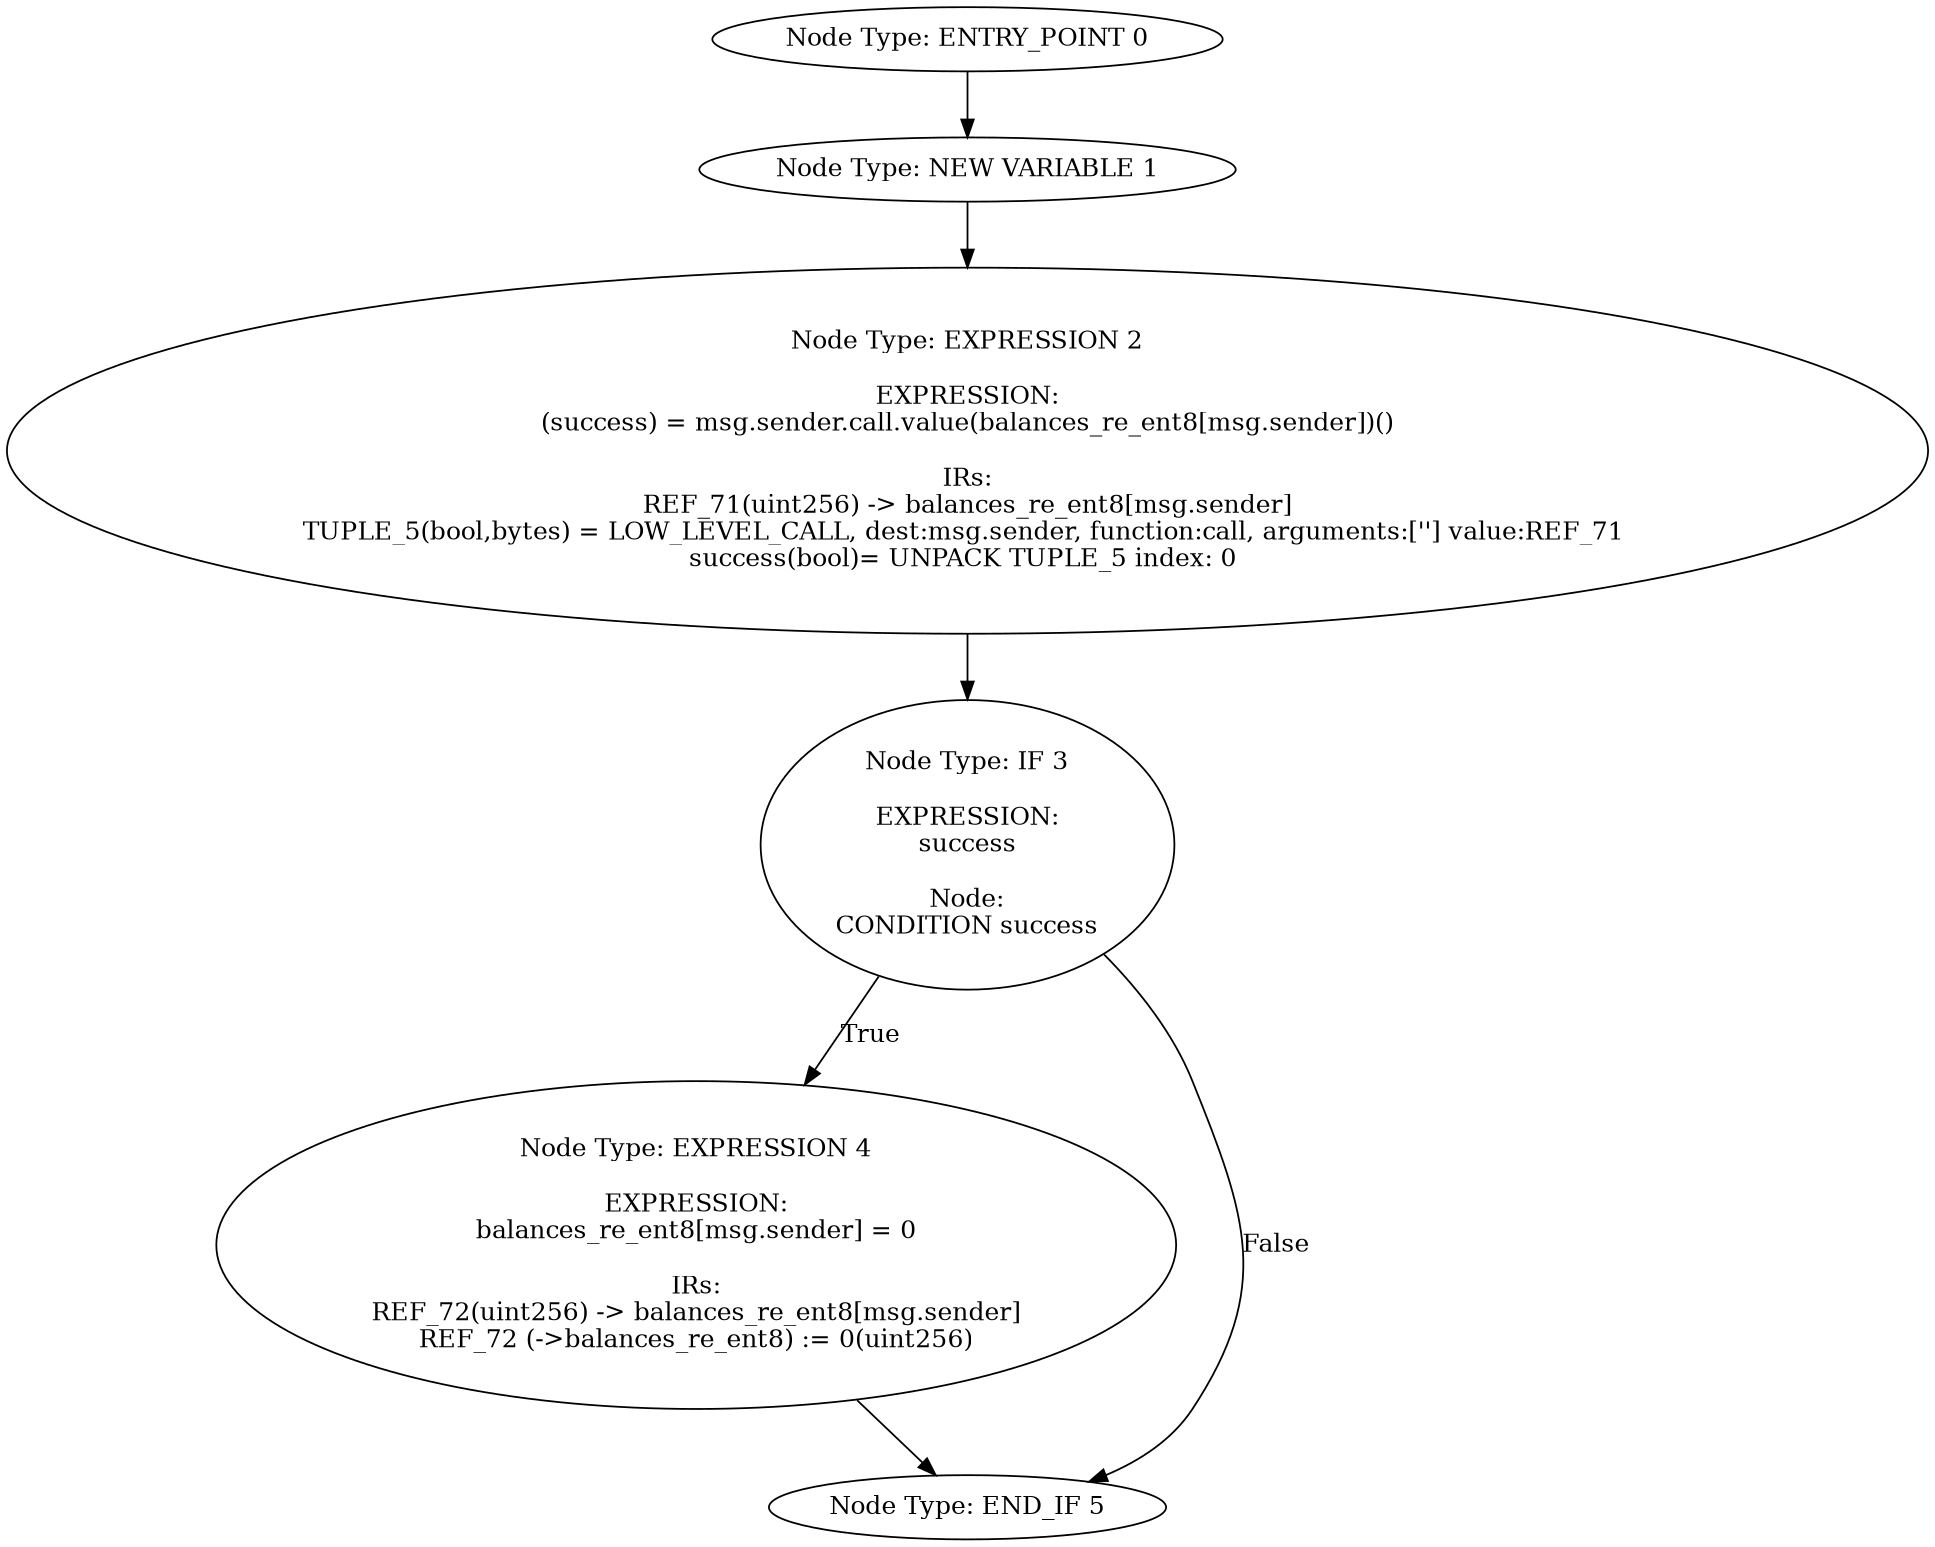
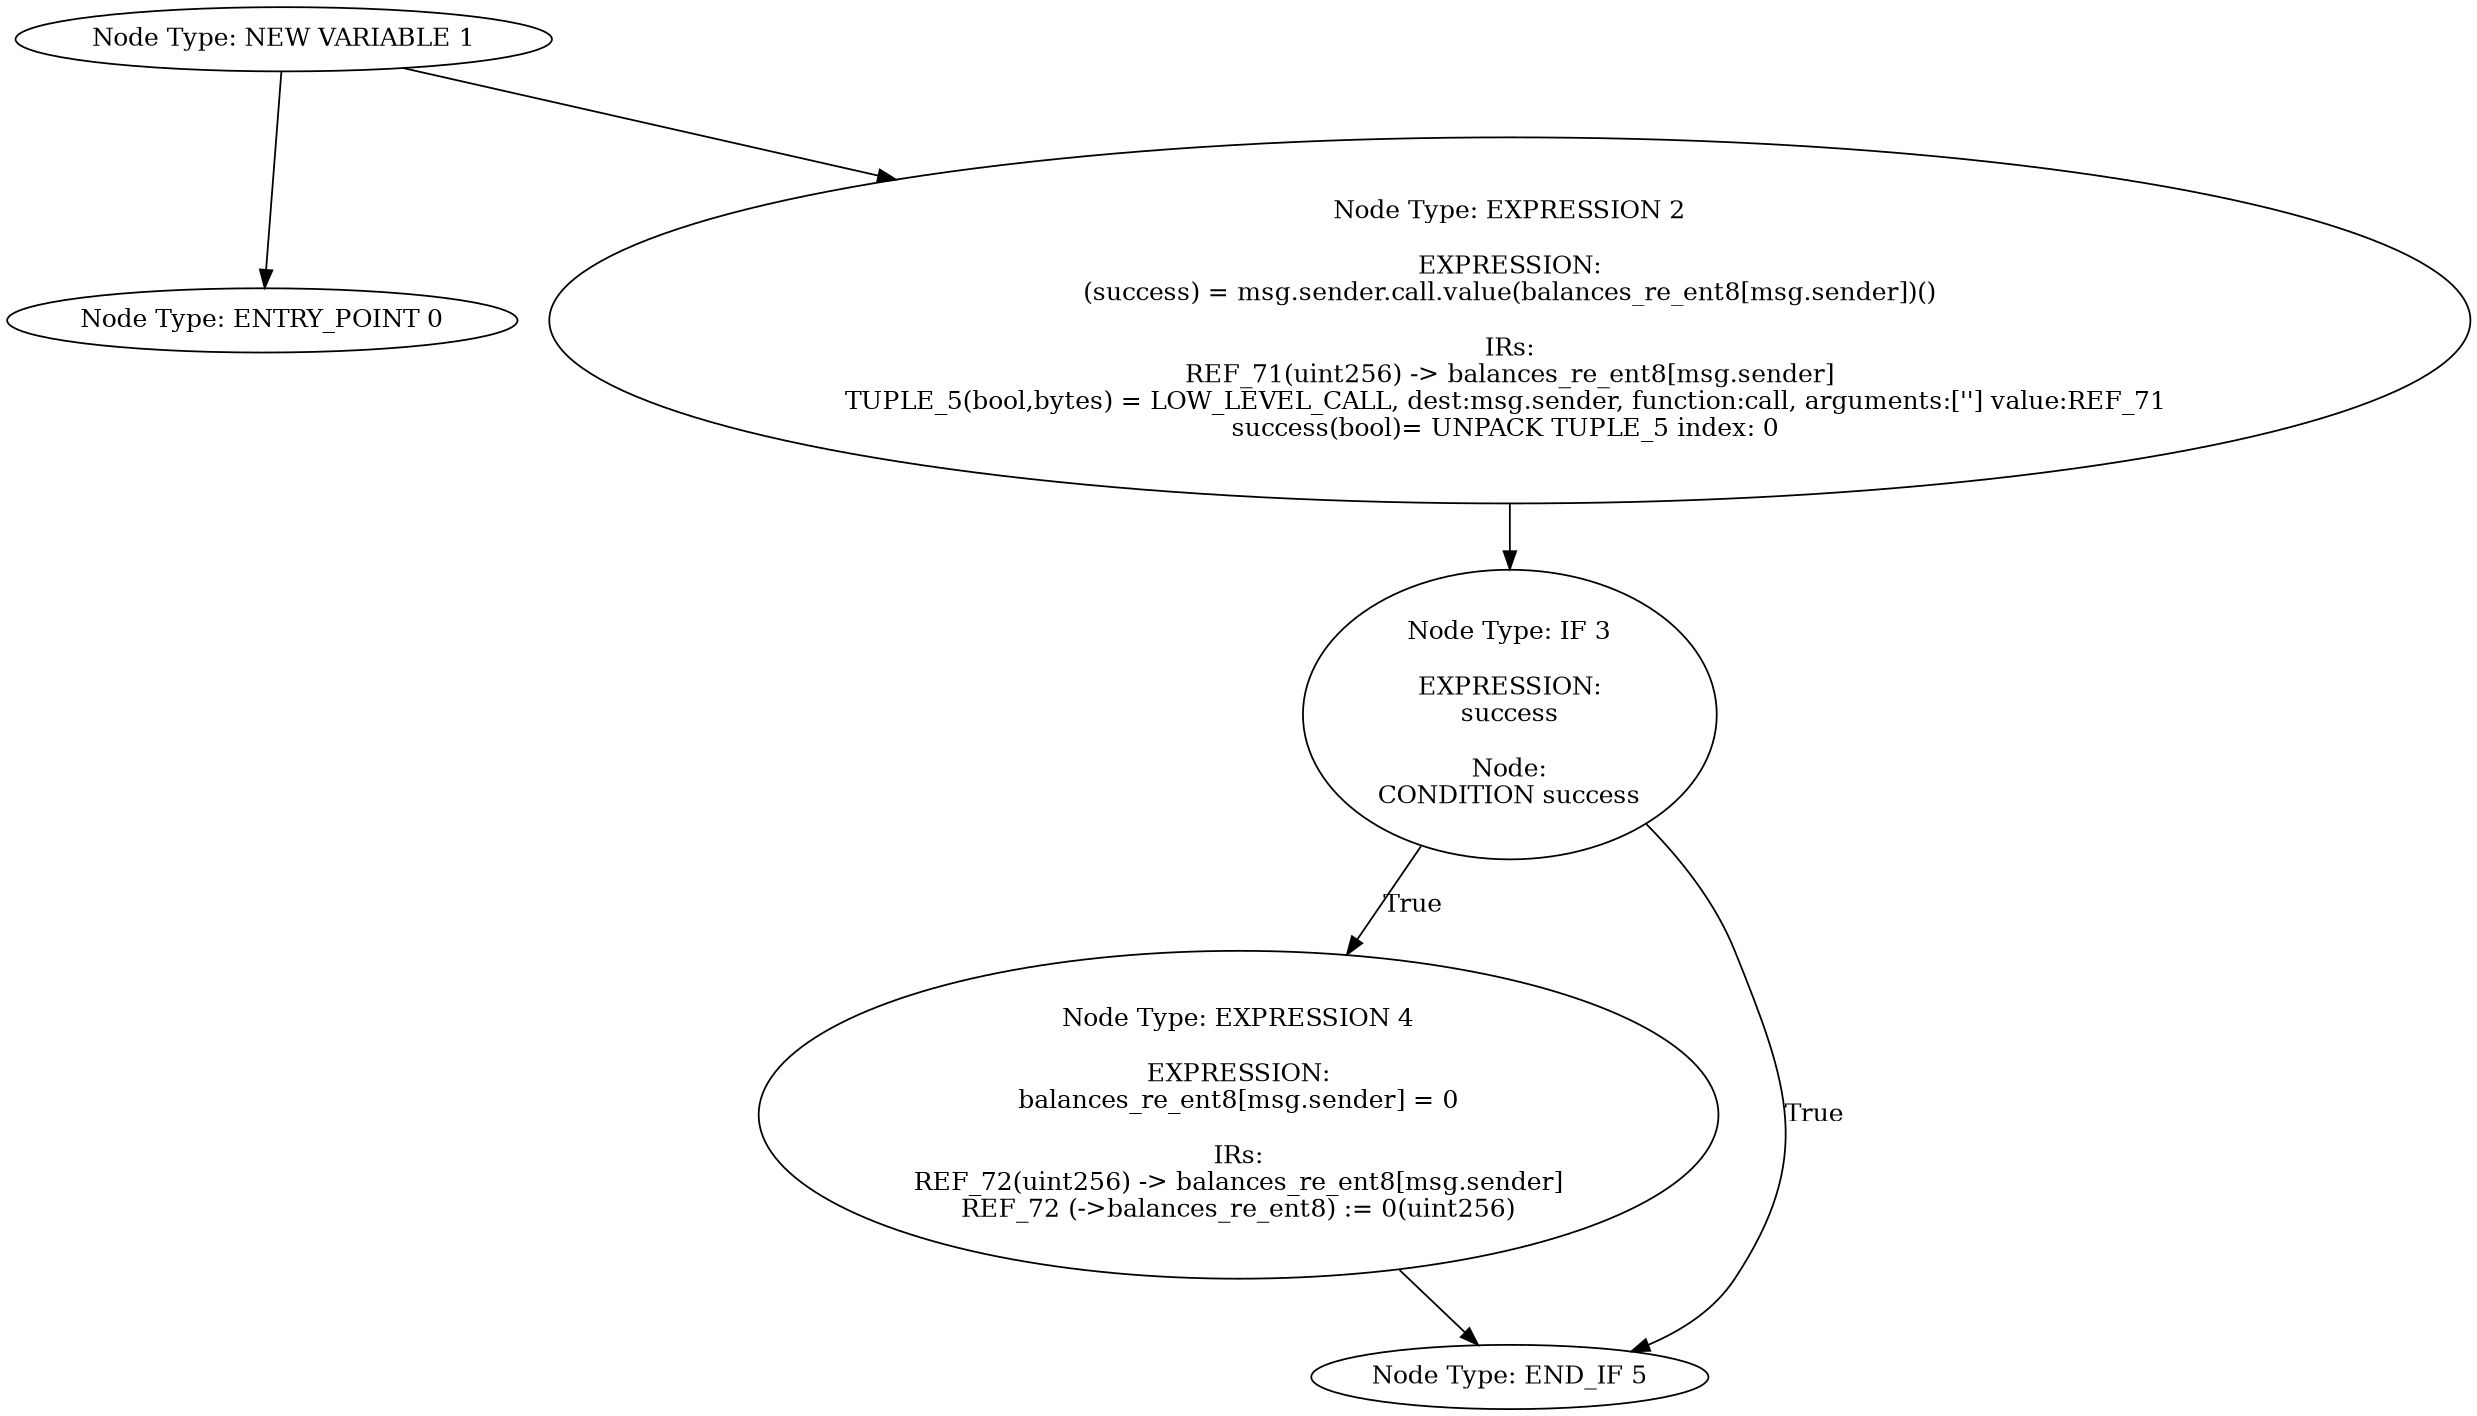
edge "Node Type: ENTRY_POINT 0" -> "Node Type: NEW VARIABLE 1": reversed
edge "Node Type: IF 3 EXPRESSION: success Node: CONDITION success" -> "Node Type: END_IF 5": label "False" -> "True"
